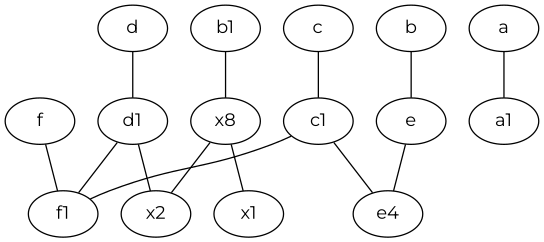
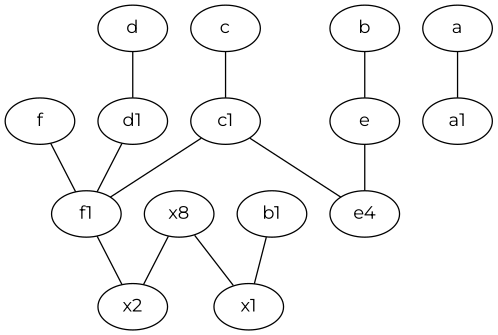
edge "b1" -- "x8": now "b1" -- "x1"
edge "d1" -- "x2": now "f1" -- "x2"
